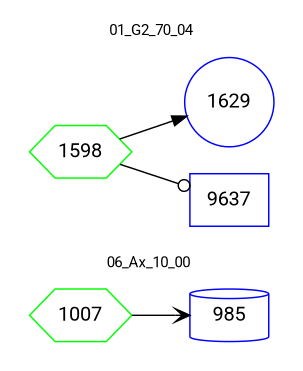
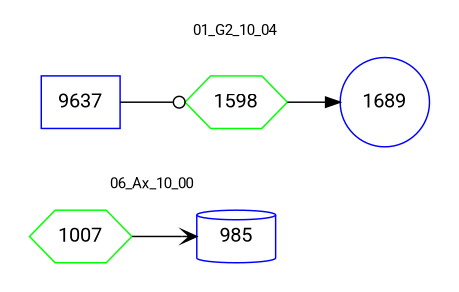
cluster "01_G2_70_04": label "01_G2_70_04" -> "01_G2_10_04"
node "1629": label "1629" -> "1689"
edge "1598" -> "9637": reversed
